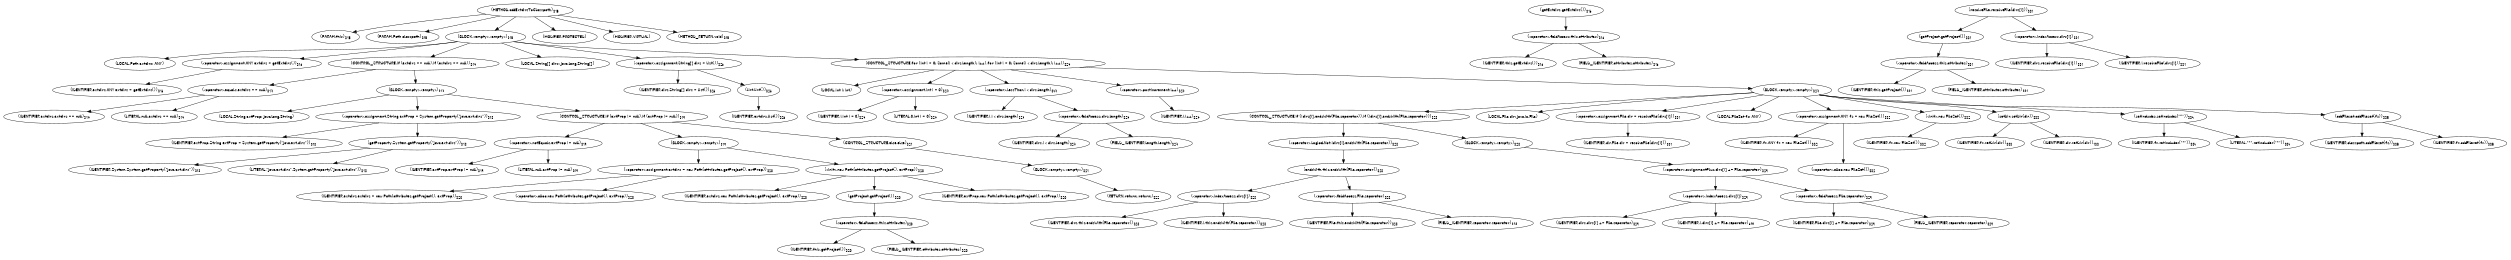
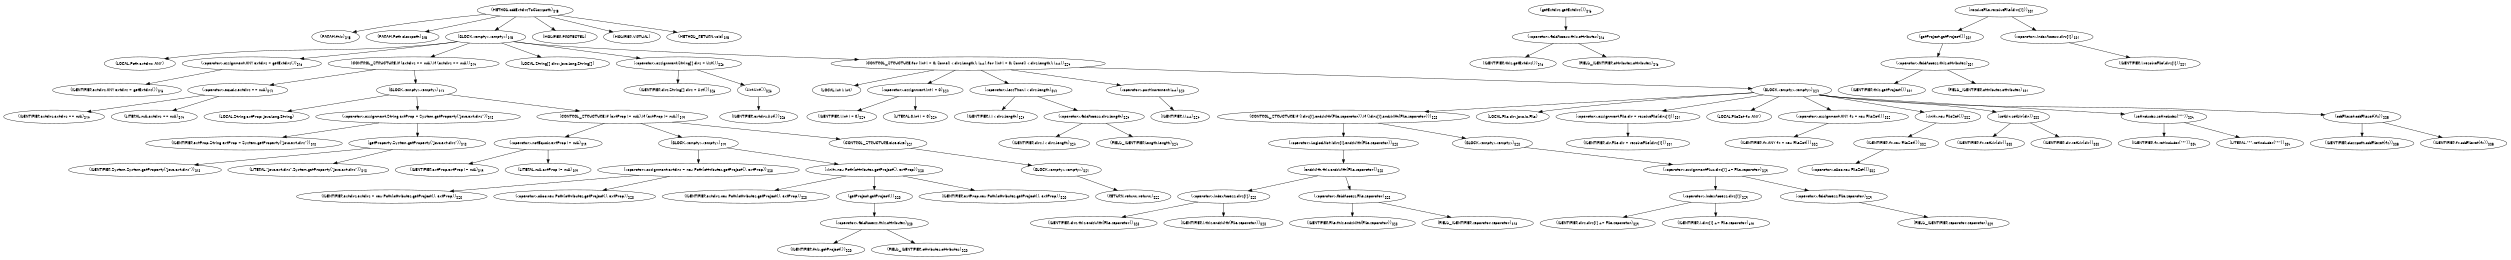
node "(IDENTIFIER,dirs,resolveFile(dirs[i]))": removed
edge "(<operator>.assignment,ANY fs = new FileSet())" -> "(<operator>.alloc,new FileSet())": now "(IDENTIFIER,fs,new FileSet())" -> "(<operator>.alloc,new FileSet())"
node "(IDENTIFIER,dir,setDir(dir))": text "133" -> "333"
node "(IDENTIFIER,File,dirs[i] += File.separator)": removed
